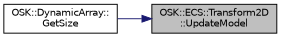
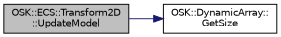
edge "OSK::DynamicArray:: GetSize" -> "OSK::ECS::Transform2D ::UpdateModel": reversed
